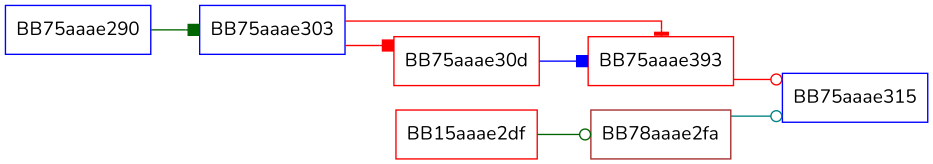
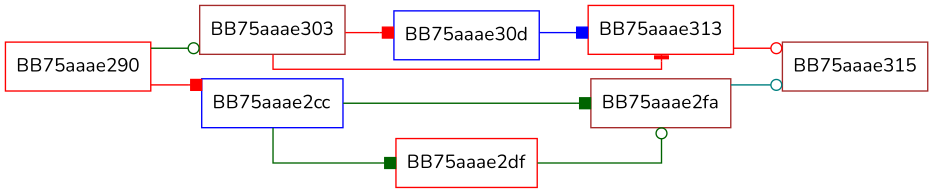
node "BB75aaae290": color blue -> red
edge "BB75aaae290" -> "BB75aaae303": arrowhead box -> odot
node "BB75aaae303": color blue -> brown
node "BB75aaae30d": color red -> blue
node "BB75aaae393": label "BB75aaae393" -> "BB75aaae313"
node "BB75aaae315": color blue -> brown
node "BB75aaae2cc": added
node "BB15aaae2df": label "BB15aaae2df" -> "BB75aaae2df"
node "BB78aaae2fa": label "BB78aaae2fa" -> "BB75aaae2fa"
